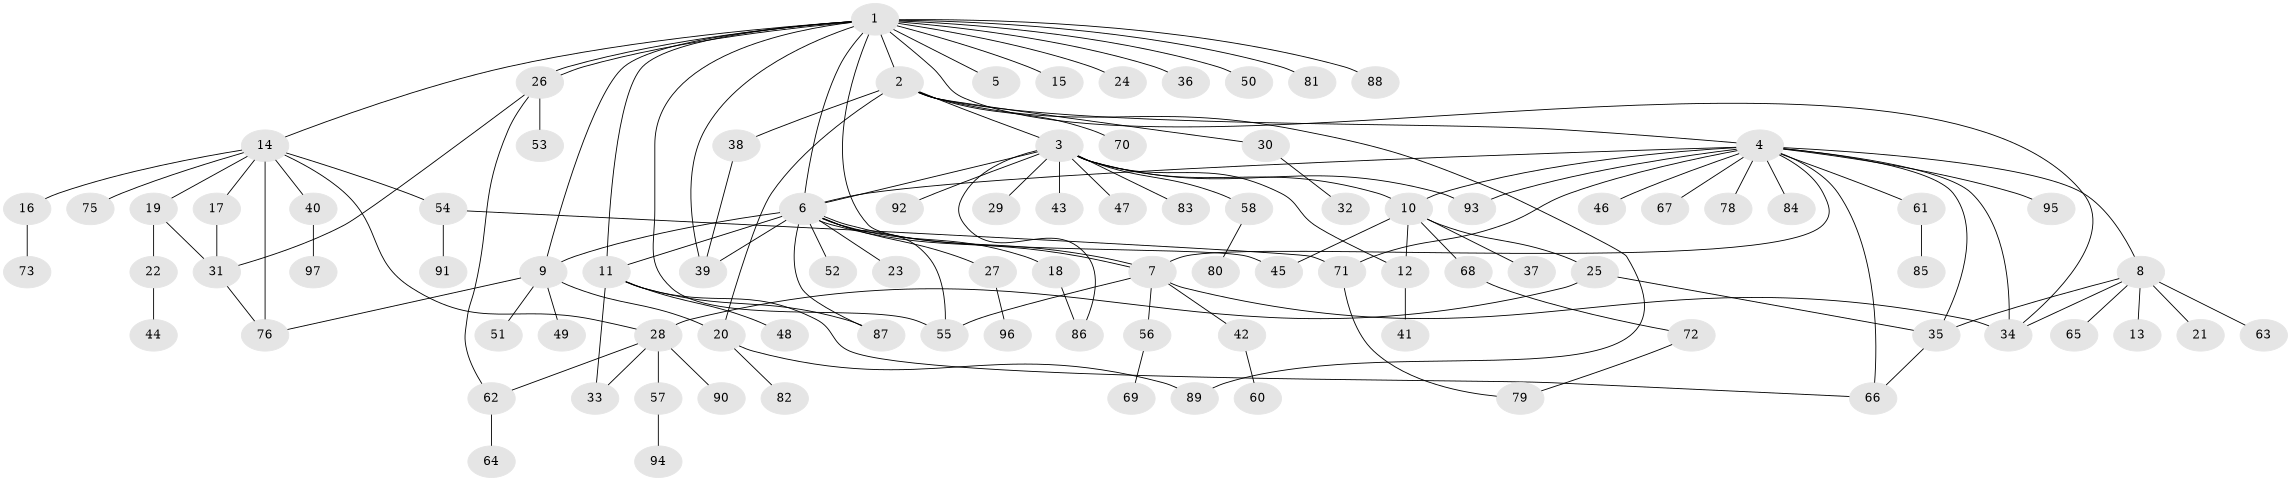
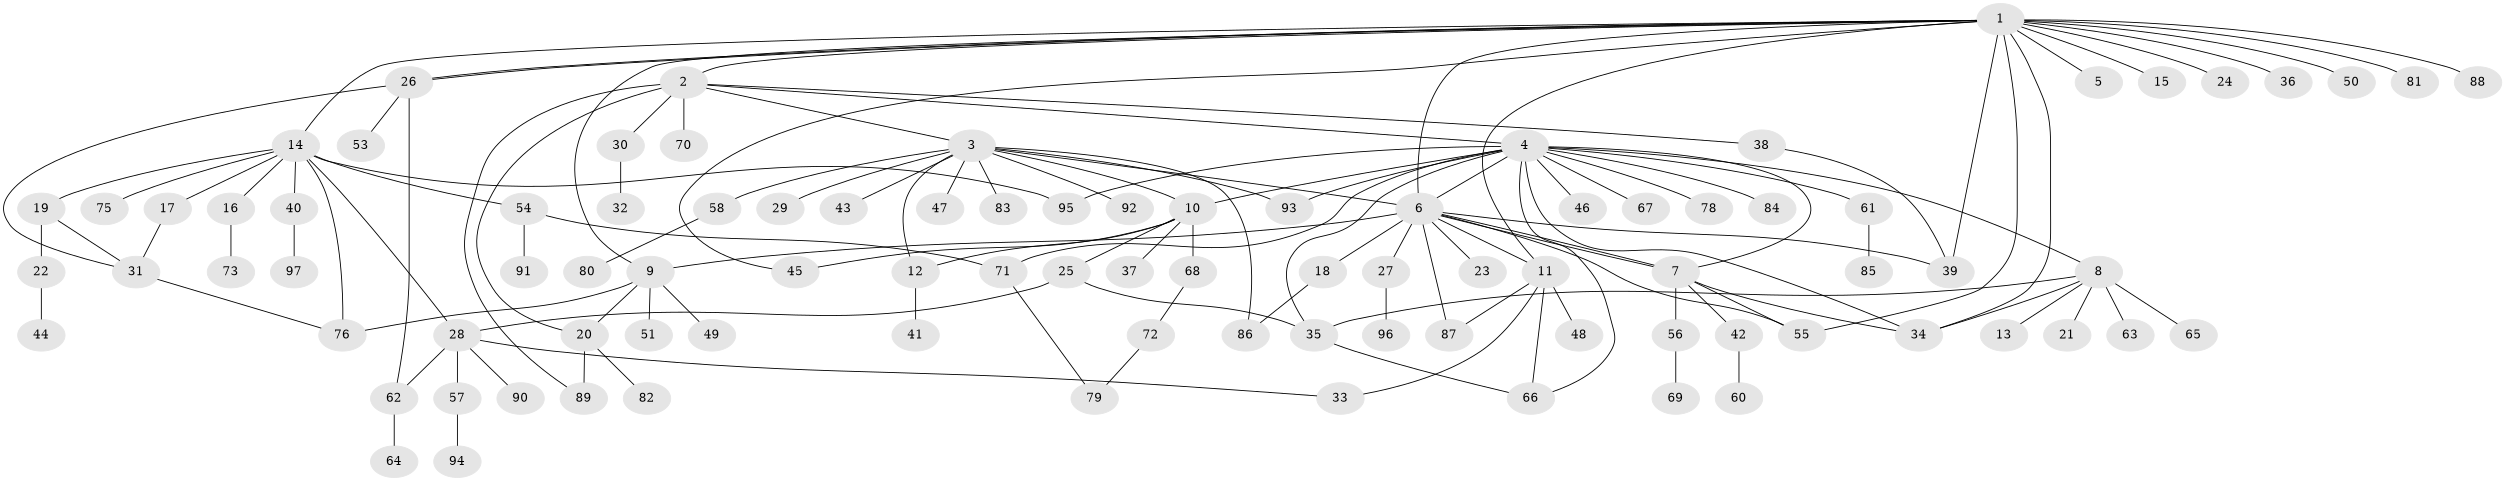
edge "14" -- "95": added
node "52": removed
